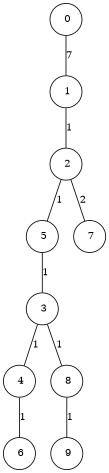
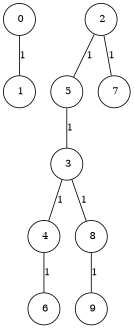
edge "0" -- "1": label "7" -> "1"
edge "1" -- "2": removed, label "1"
edge "2" -- "7": label "2" -> "1"
